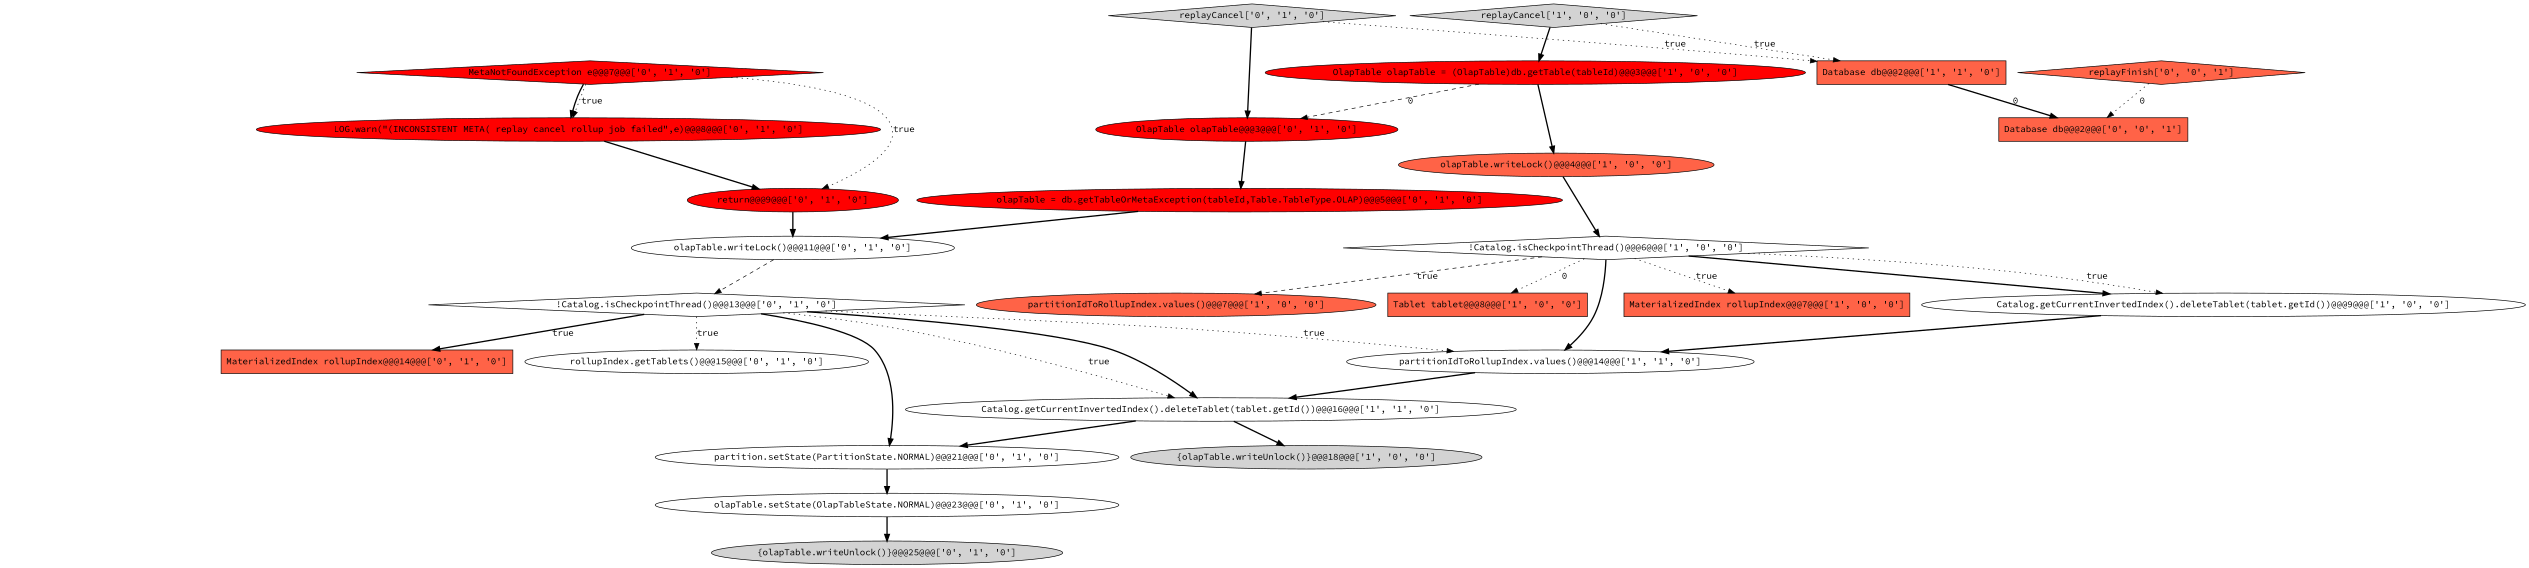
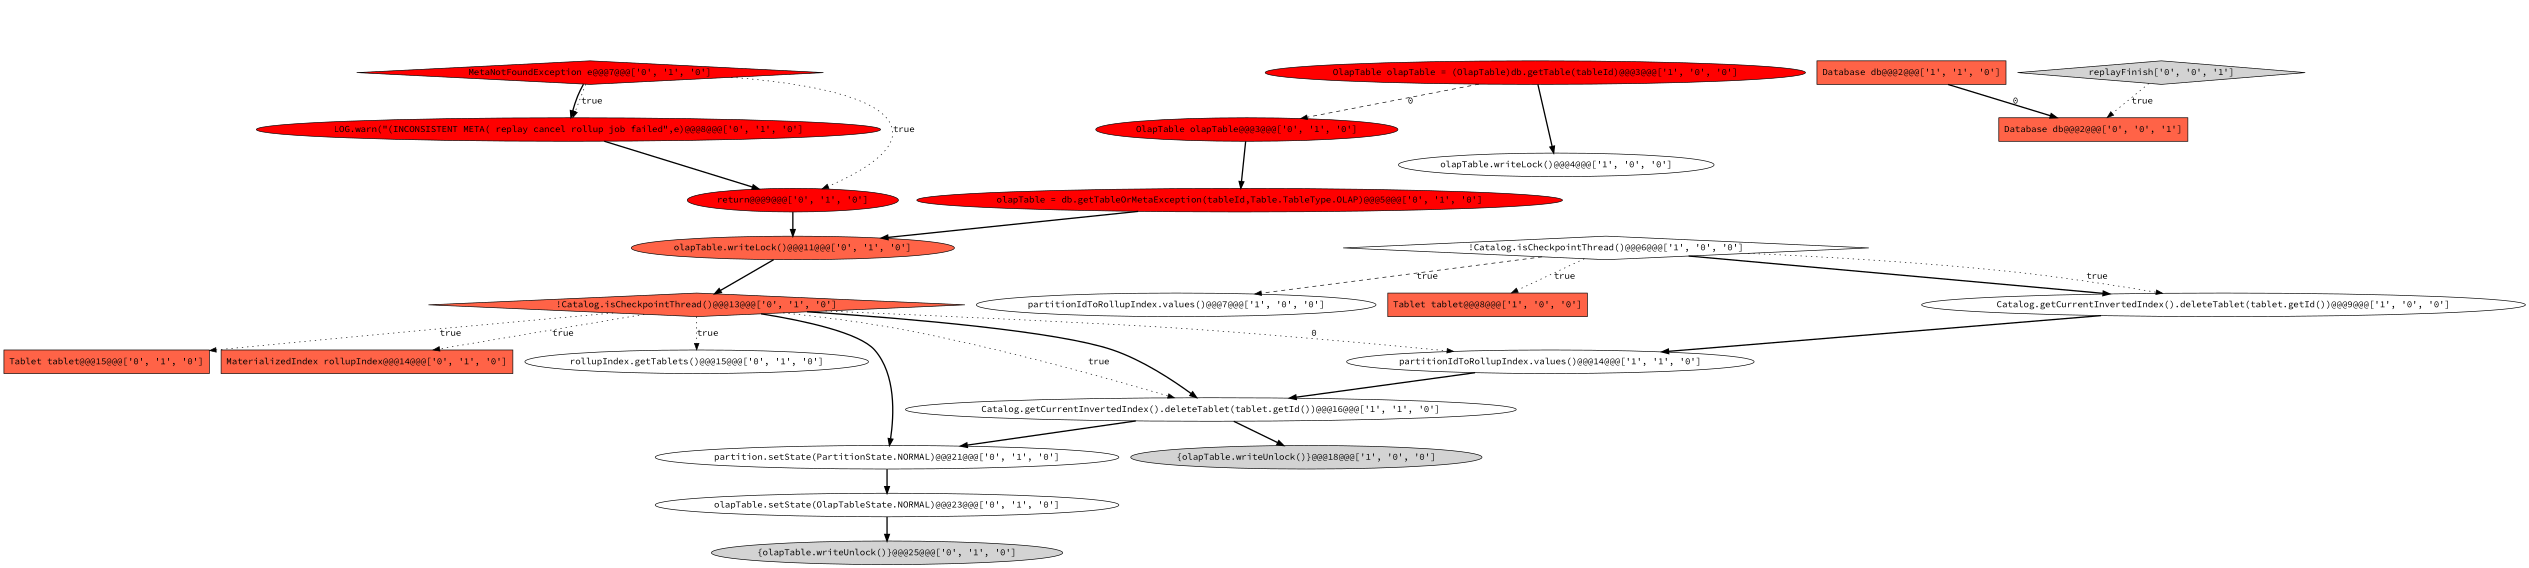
node "replayCancel['0', '1', '0']": removed
node "replayCancel['1', '0', '0']": removed
node "replayFinish['0', '0', '1']": fillcolor tomato -> lightgray
edge "replayFinish['0', '0', '1']" -> "Database db@@@2@@@['0', '0', '1']": label "0" -> "true"
node "olapTable.writeLock()@@@4@@@['1', '0', '0']": fillcolor tomato -> white
edge "olapTable.writeLock()@@@4@@@['1', '0', '0']" -> "!Catalog.isCheckpointThread()@@@6@@@['1', '0', '0']": removed
node "olapTable.writeLock()@@@11@@@['0', '1', '0']": fillcolor white -> tomato
edge "olapTable.writeLock()@@@11@@@['0', '1', '0']" -> "!Catalog.isCheckpointThread()@@@13@@@['0', '1', '0']": style dashed -> bold
edge "!Catalog.isCheckpointThread()@@@6@@@['1', '0', '0']" -> "Tablet tablet@@@8@@@['1', '0', '0']": label "0" -> "true"
node "!Catalog.isCheckpointThread()@@@13@@@['0', '1', '0']": fillcolor white -> tomato
node "partitionIdToRollupIndex.values()@@@7@@@['1', '0', '0']": fillcolor tomato -> white
node "MaterializedIndex rollupIndex@@@7@@@['1', '0', '0']": removed
edge "!Catalog.isCheckpointThread()@@@6@@@['1', '0', '0']" -> "partitionIdToRollupIndex.values()@@@14@@@['1', '1', '0']": removed
edge "!Catalog.isCheckpointThread()@@@13@@@['0', '1', '0']" -> "MaterializedIndex rollupIndex@@@14@@@['0', '1', '0']": style bold -> dotted
edge "!Catalog.isCheckpointThread()@@@13@@@['0', '1', '0']" -> "partitionIdToRollupIndex.values()@@@14@@@['1', '1', '0']": label "true" -> "0"
node "Tablet tablet@@@15@@@['0', '1', '0']": added
